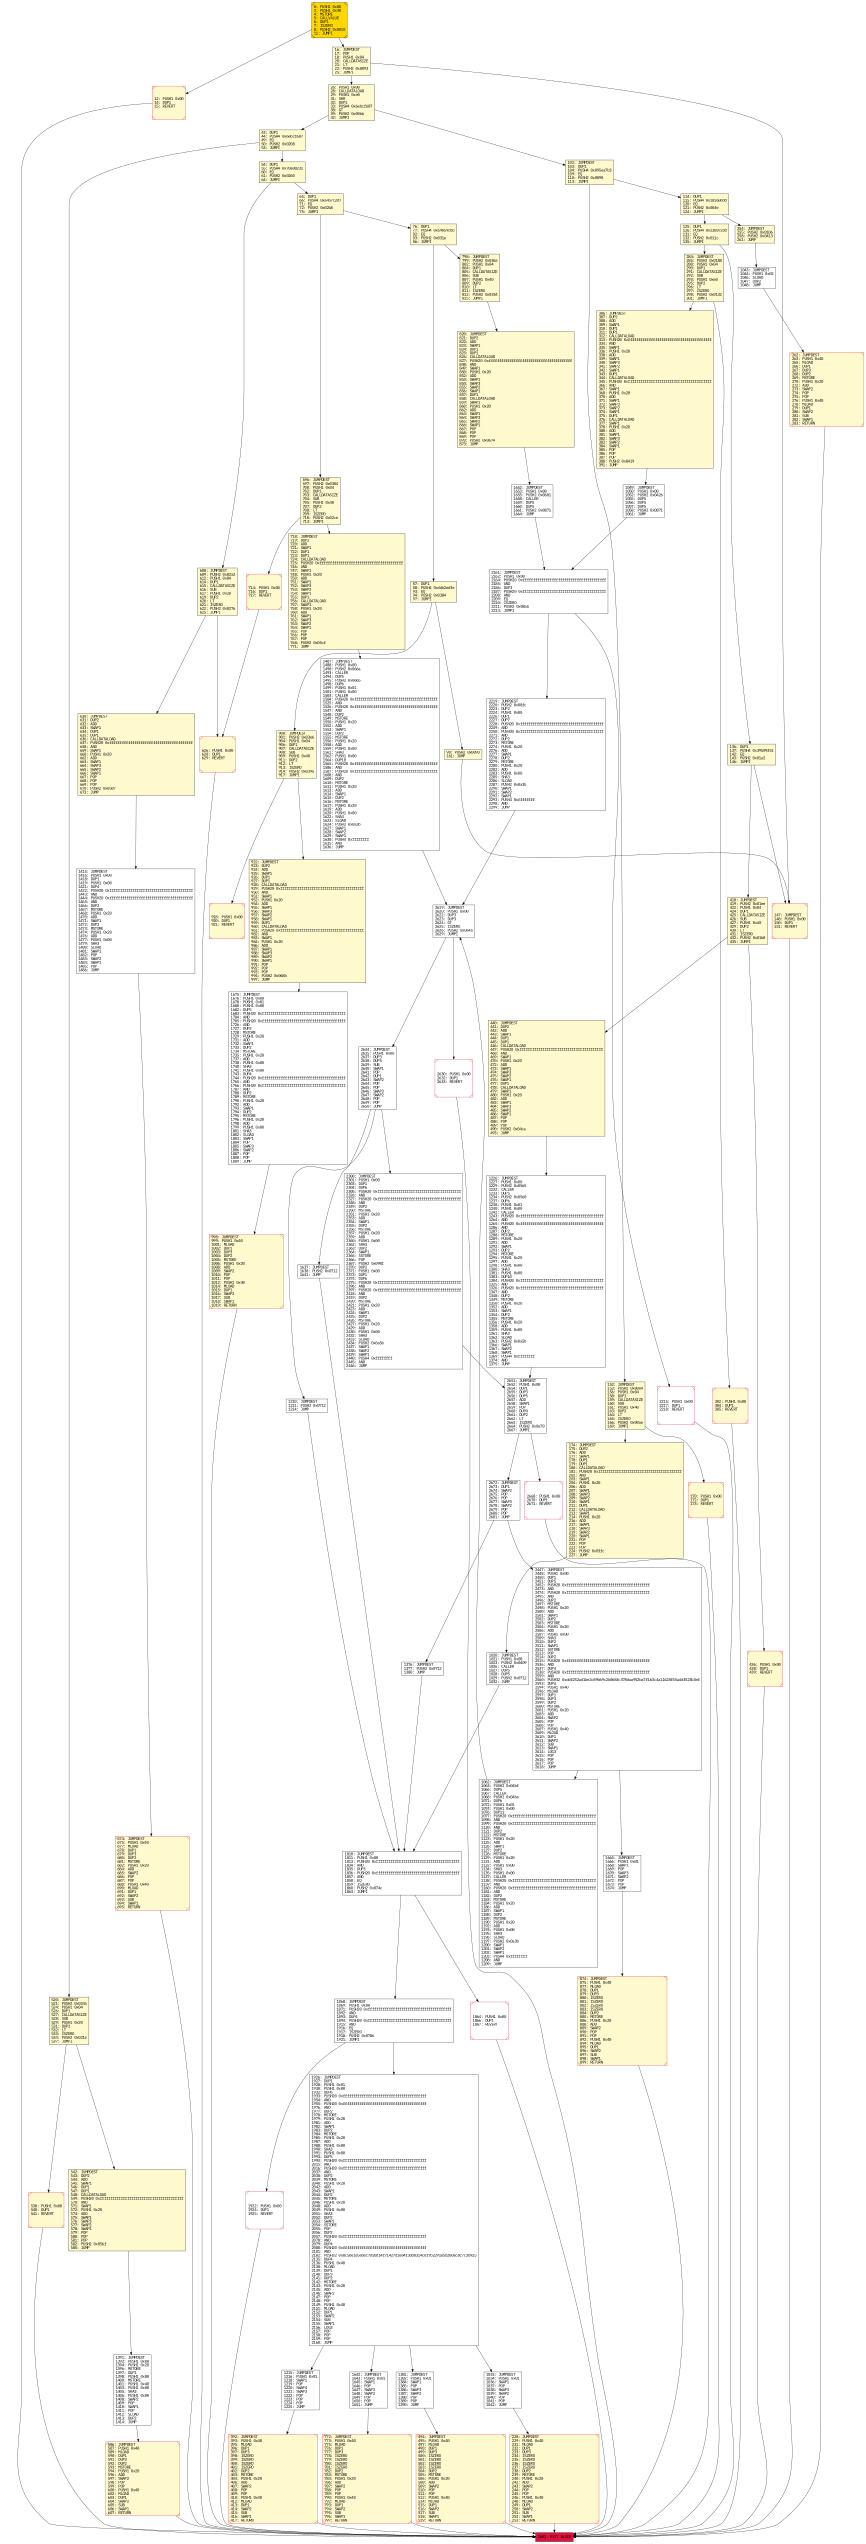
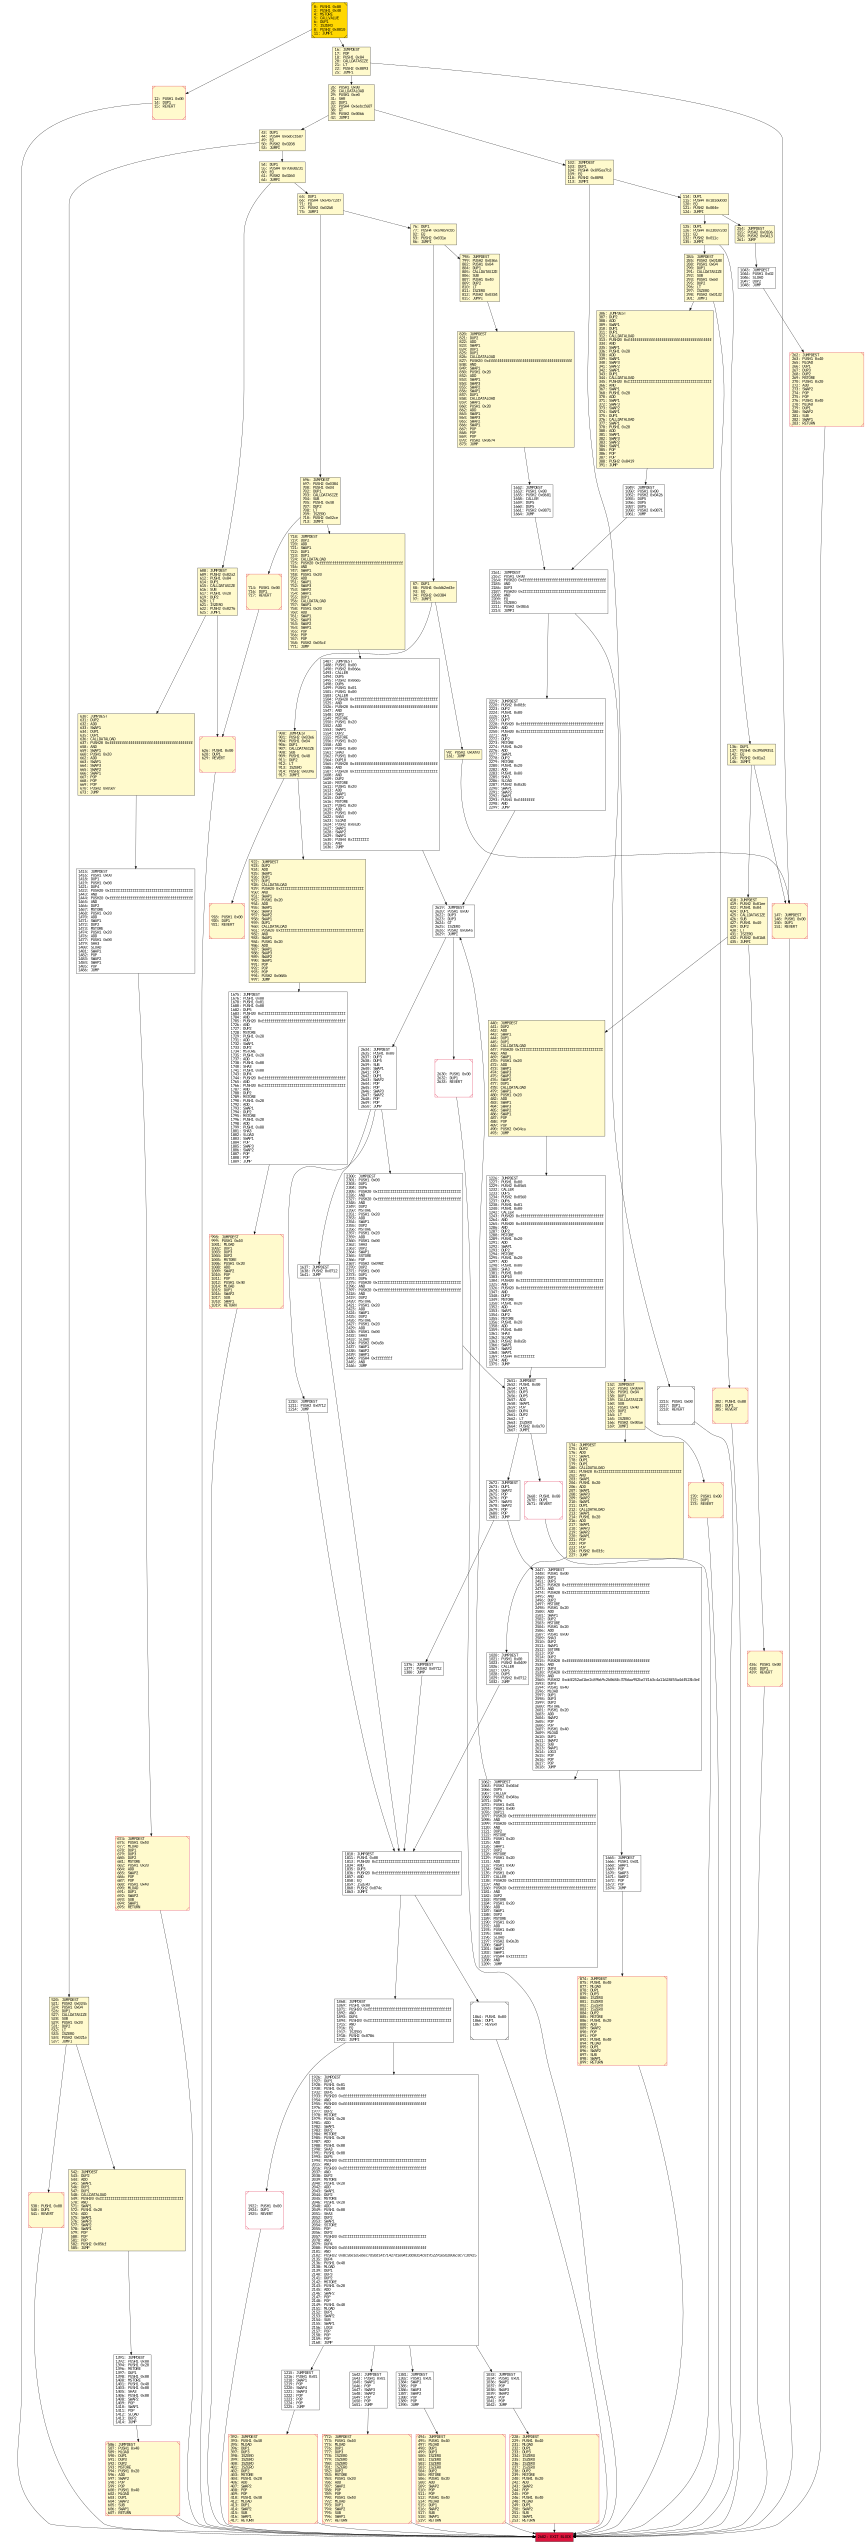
node "2215: PUSH1 0x00 2217: DUP1 2218: REVERT": color crimson -> black
node "1864: PUSH1 0x00 1866: DUP1 1867: REVERT": color crimson -> black
